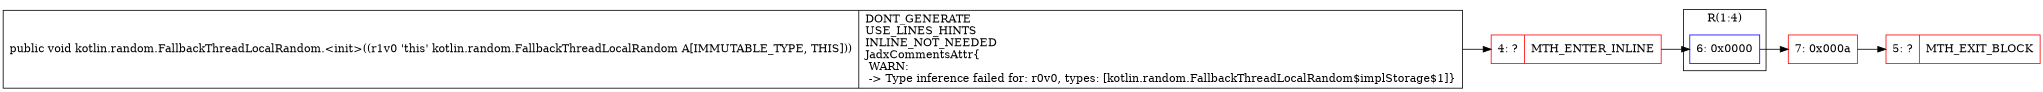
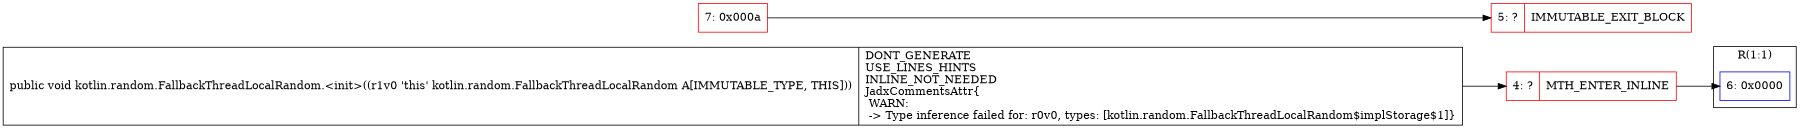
cluster "R(1:4)": label "R(1:4)" -> "R(1:1)"
edge "6: 0x0000" -> "7: 0x000a": removed
node "5: ?": text "MTH_EXIT_BLOCK" -> "IMMUTABLE_EXIT_BLOCK"
